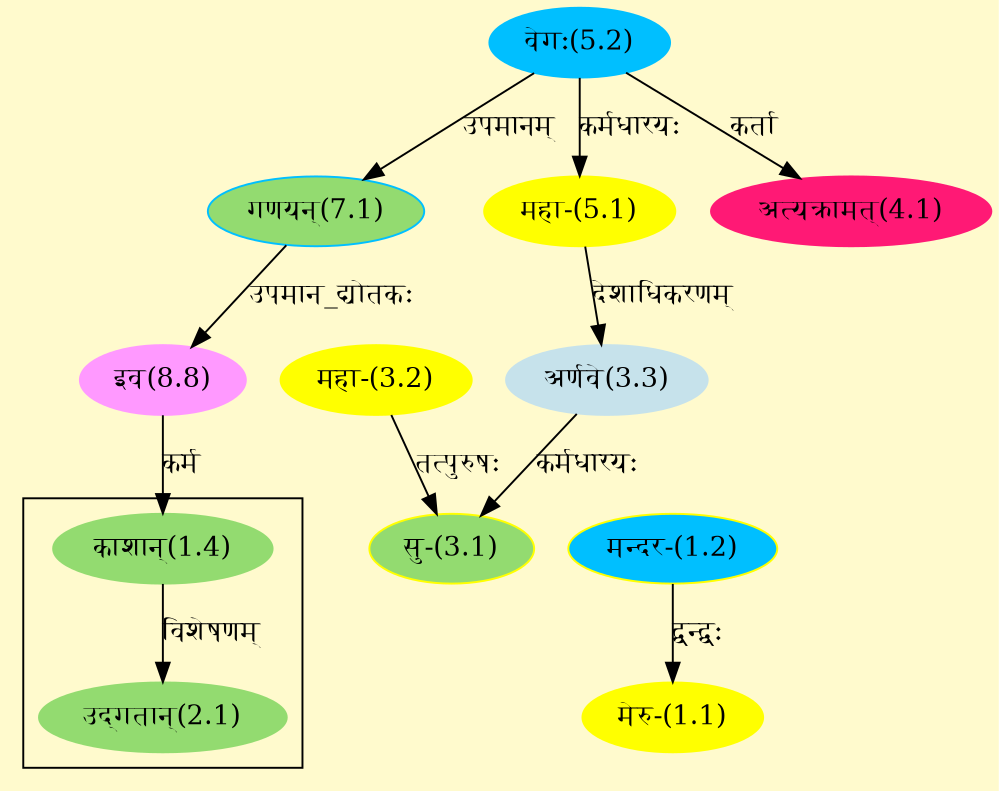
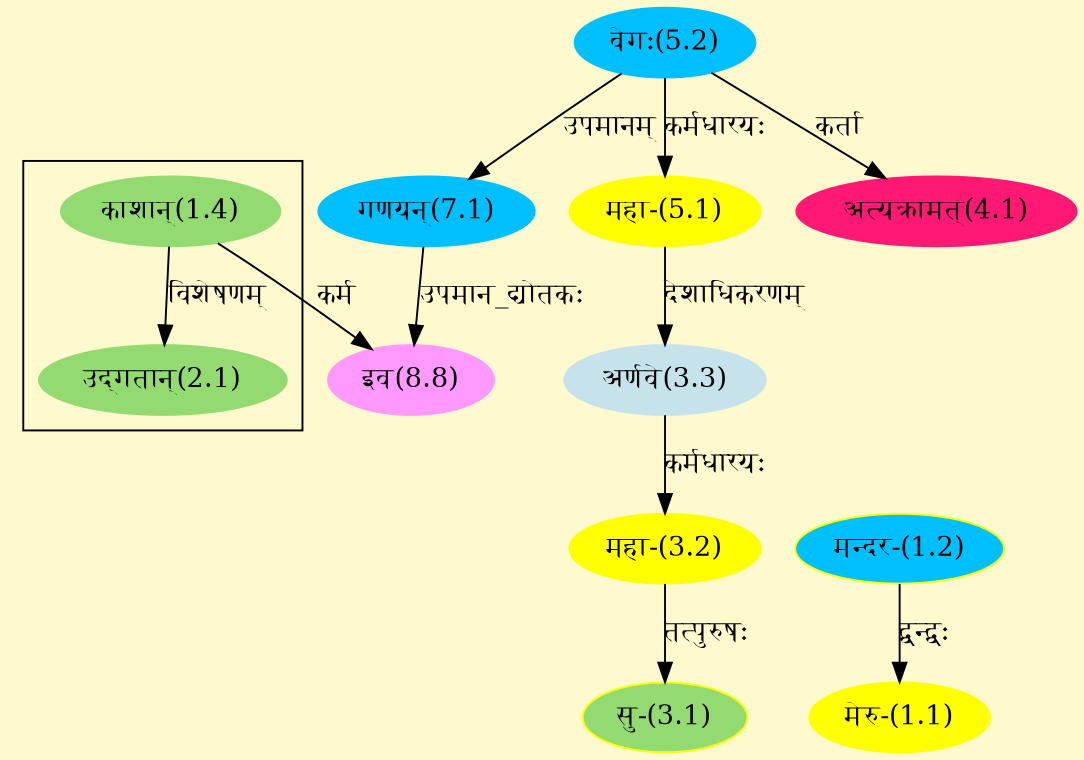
node "गणयन्(7.1)": fillcolor #93db70 -> #00bfff
edge "इव(8.8)" -> "काशान्(1.4)": reversed
edge "अर्णवे(3.3)" -> "सु-(3.1)": now "अर्णवे(3.3)" -> "महा-(3.2)"
